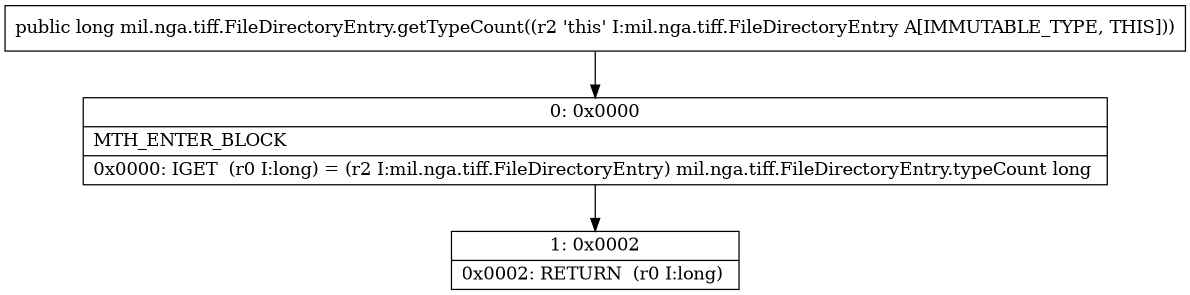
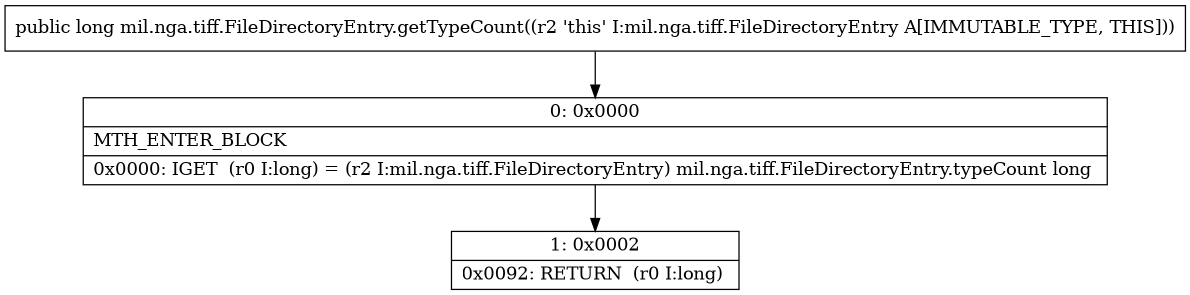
node "1: 0x0002": text "0x0002: RETURN  (r0 I:long)" -> "0x0092: RETURN  (r0 I:long)"
